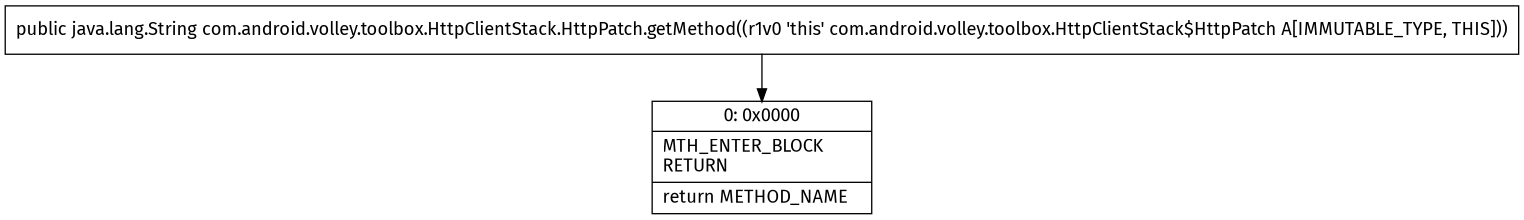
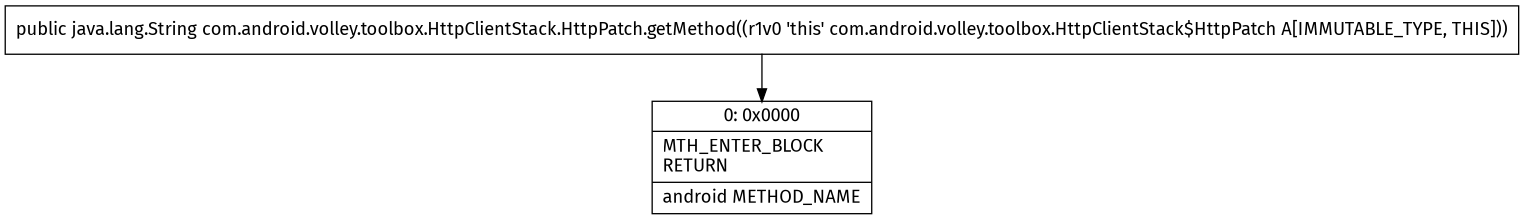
node "0: 0x0000": text "return METHOD_NAME" -> "android METHOD_NAME"
